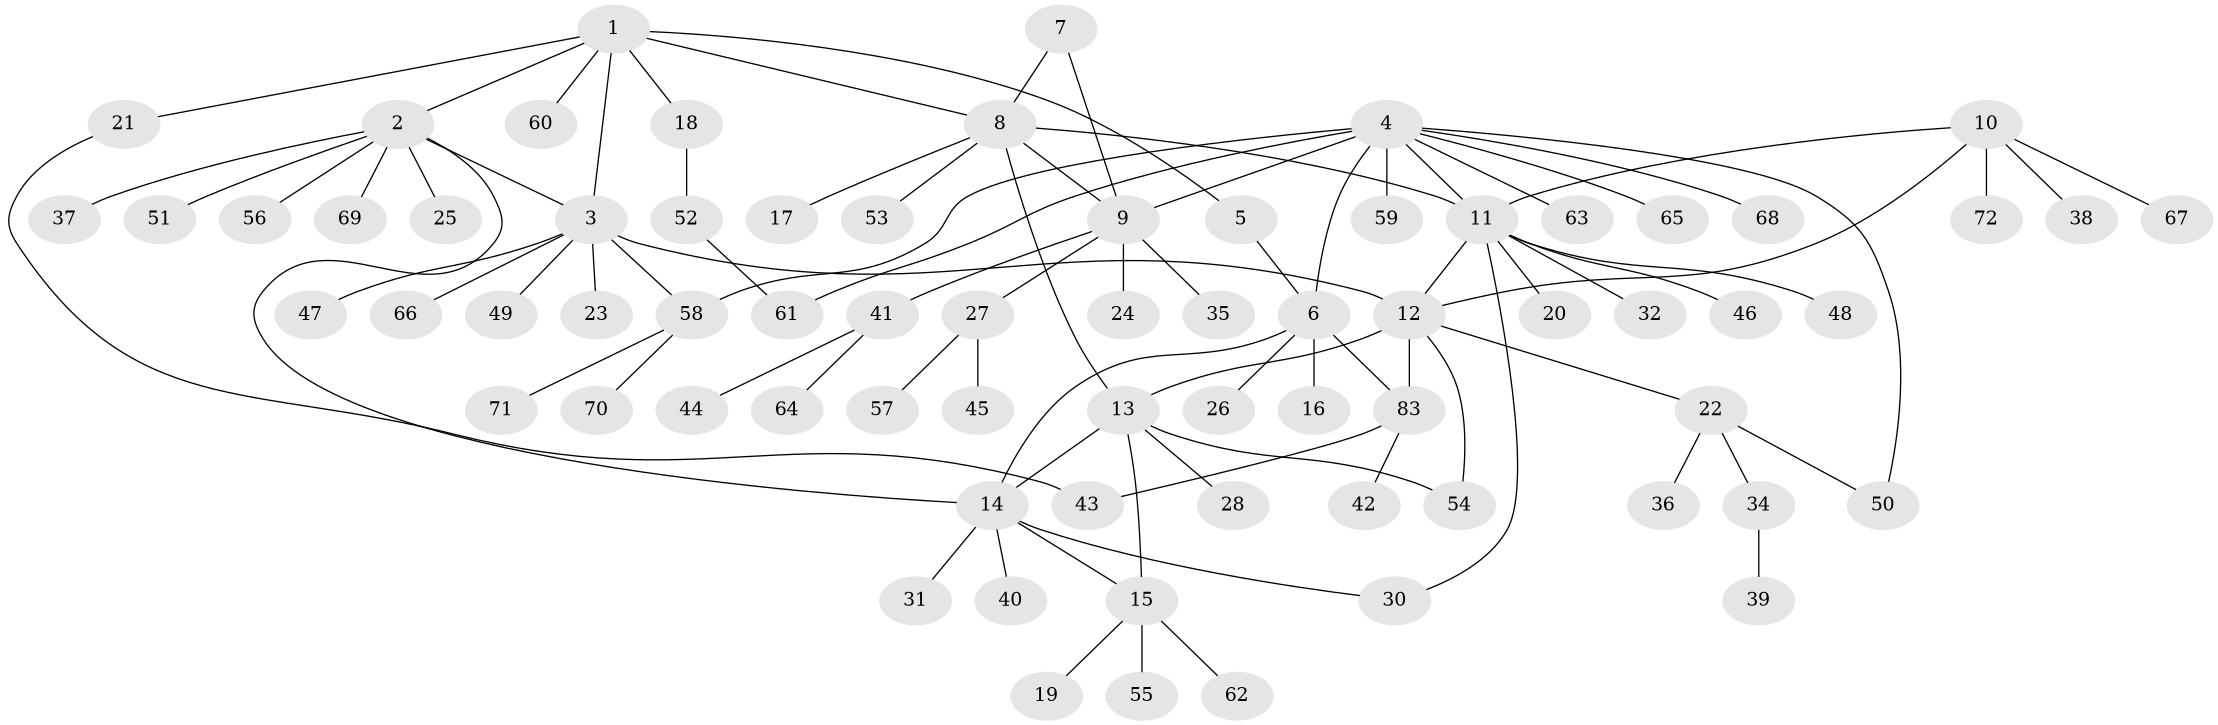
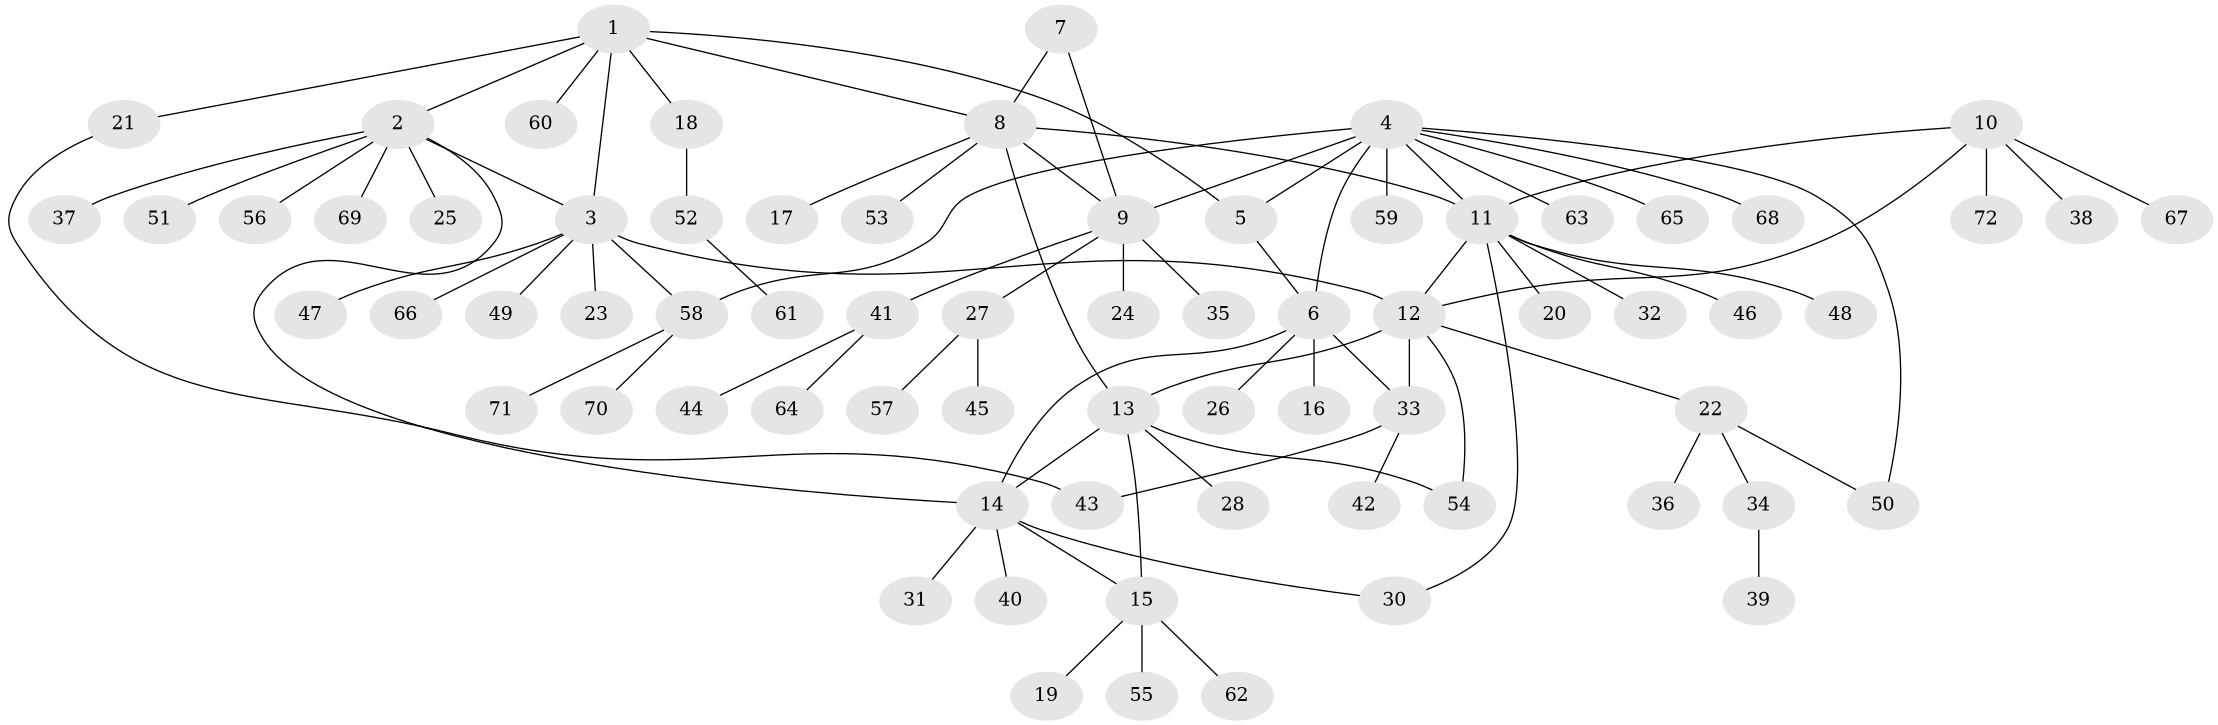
edge "4" -- "61": now "4" -- "5"
node "83": label "83" -> "33"
